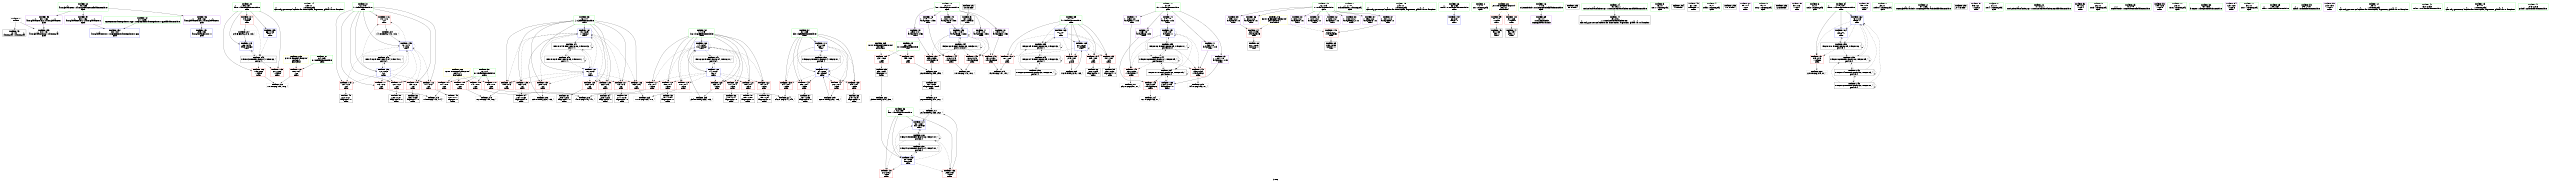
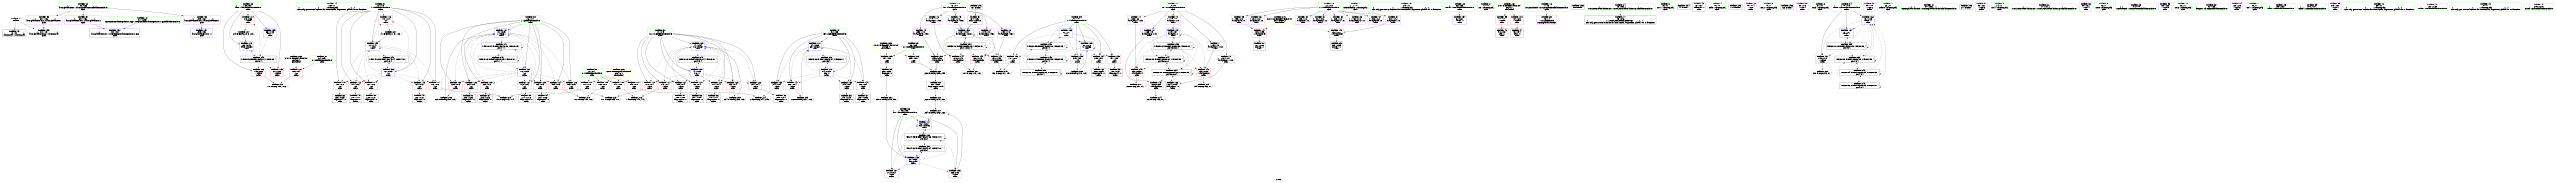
edge "NodeID: 104" -> "NodeID: 245": reversed
edge "NodeID: 252" -> "NodeID: 172": reversed
